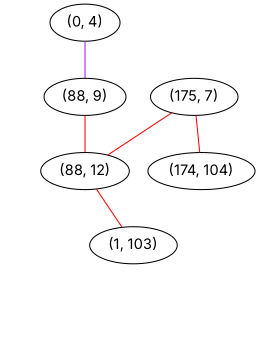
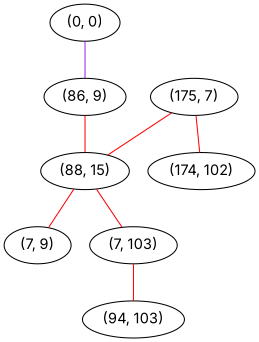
node "(0, 4)": label "(0, 4)" -> "(0, 0)"
node "(88, 9)": label "(88, 9)" -> "(86, 9)"
node "(88, 12)": label "(88, 12)" -> "(88, 15)"
node "(174, 104)": label "(174, 104)" -> "(174, 102)"
node "(7, 9)": added
node "(1, 103)": label "(1, 103)" -> "(7, 103)"
node "(94, 103)": added
